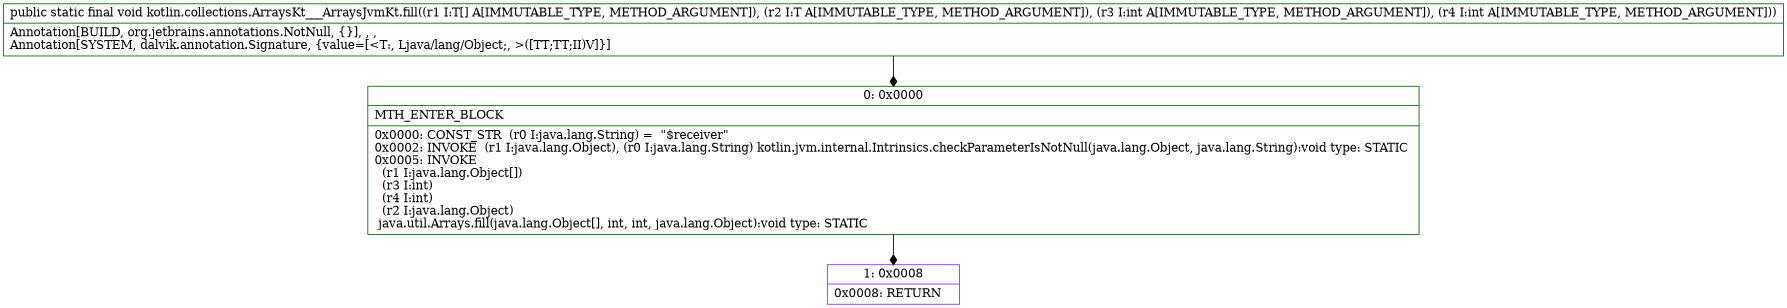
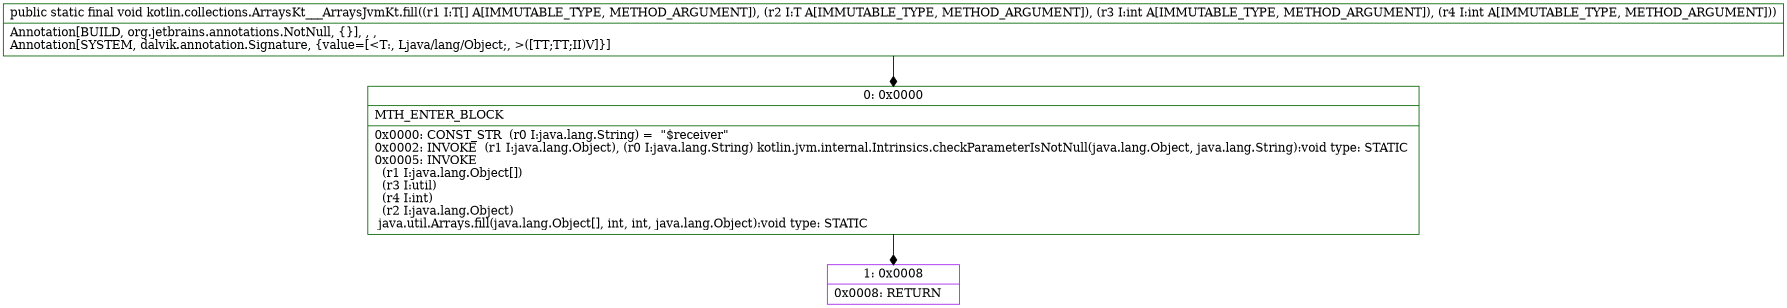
node "0: 0x0000": text "(r3 I:int)" -> "(r3 I:util)"
